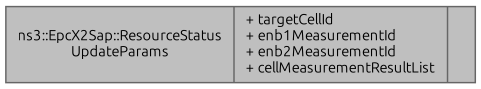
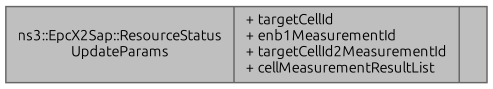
node "ns3::EpcX2Sap::ResourceStatus": text "+ enb2MeasurementId" -> "+ targetCellId2MeasurementId"
